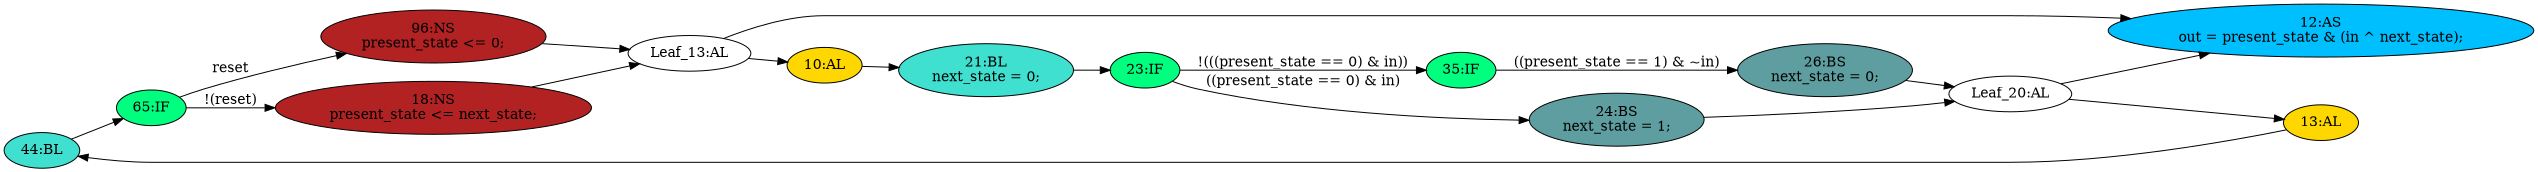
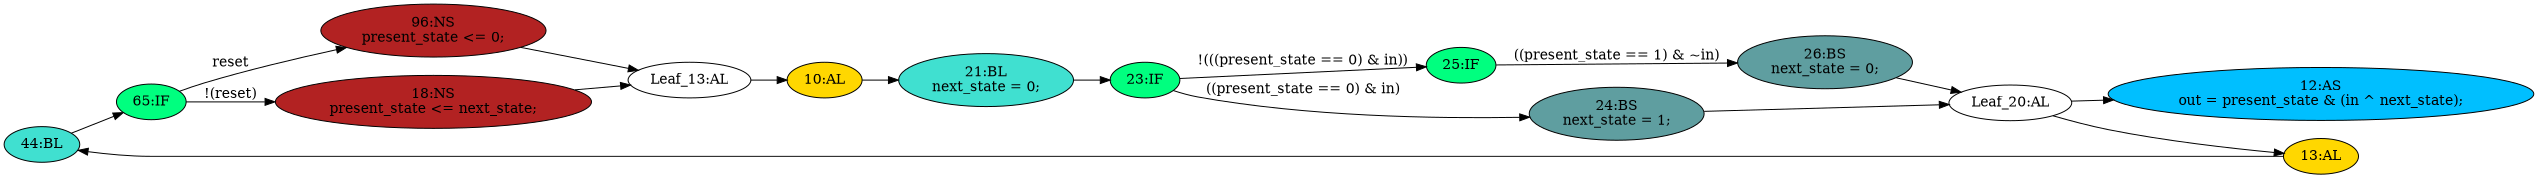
edge "Leaf_13:AL" -> "12:AS out = present_state & (in ^ next_state);": removed
node "35:IF": label "35:IF" -> "25:IF"
